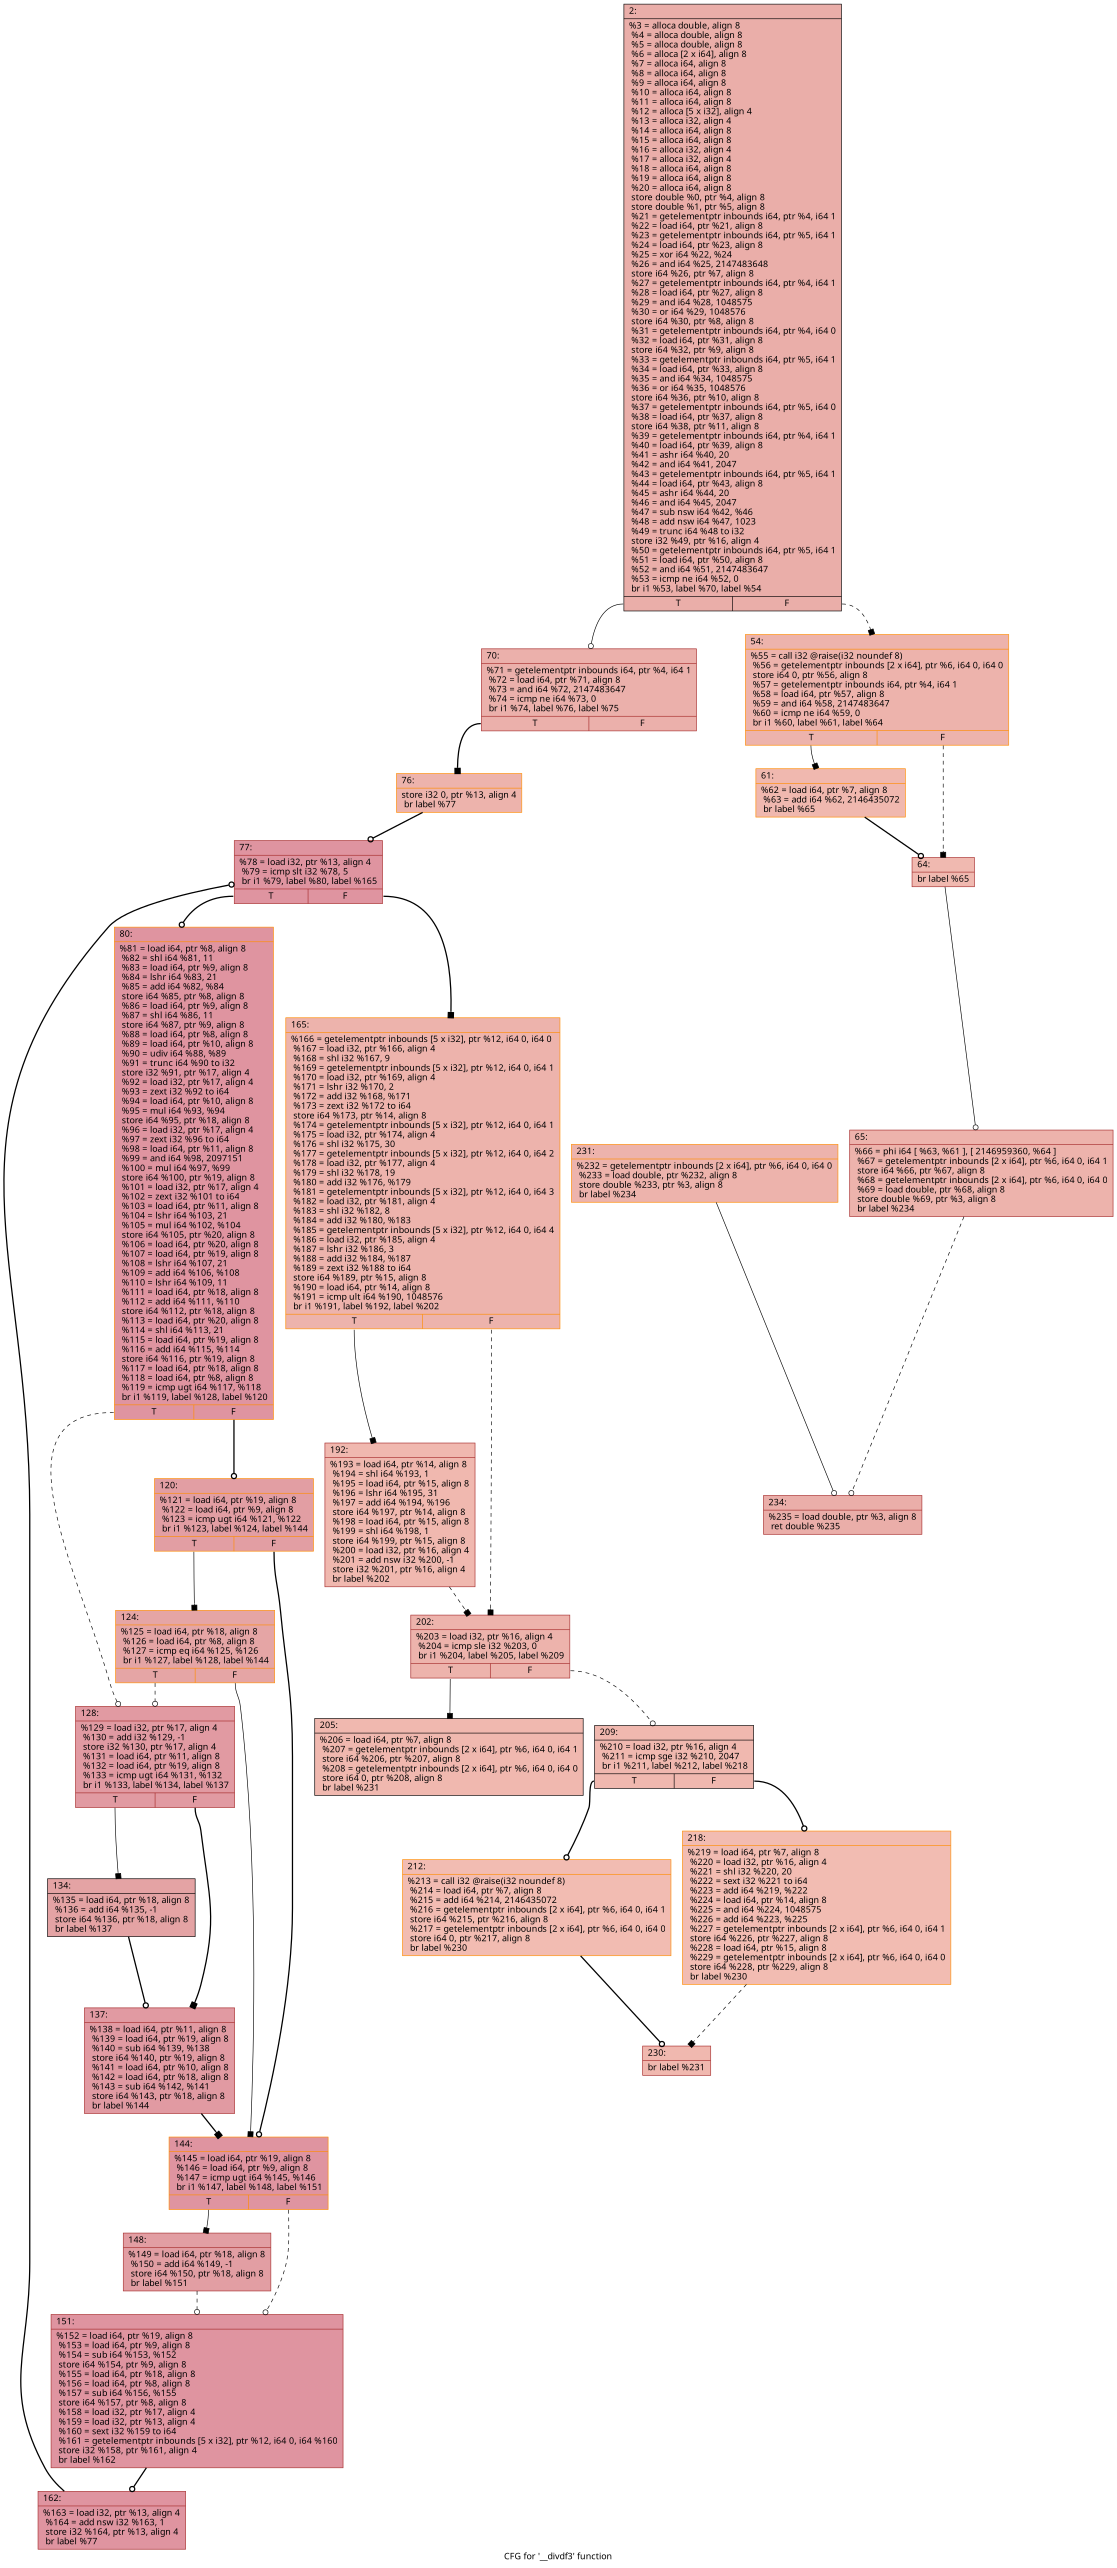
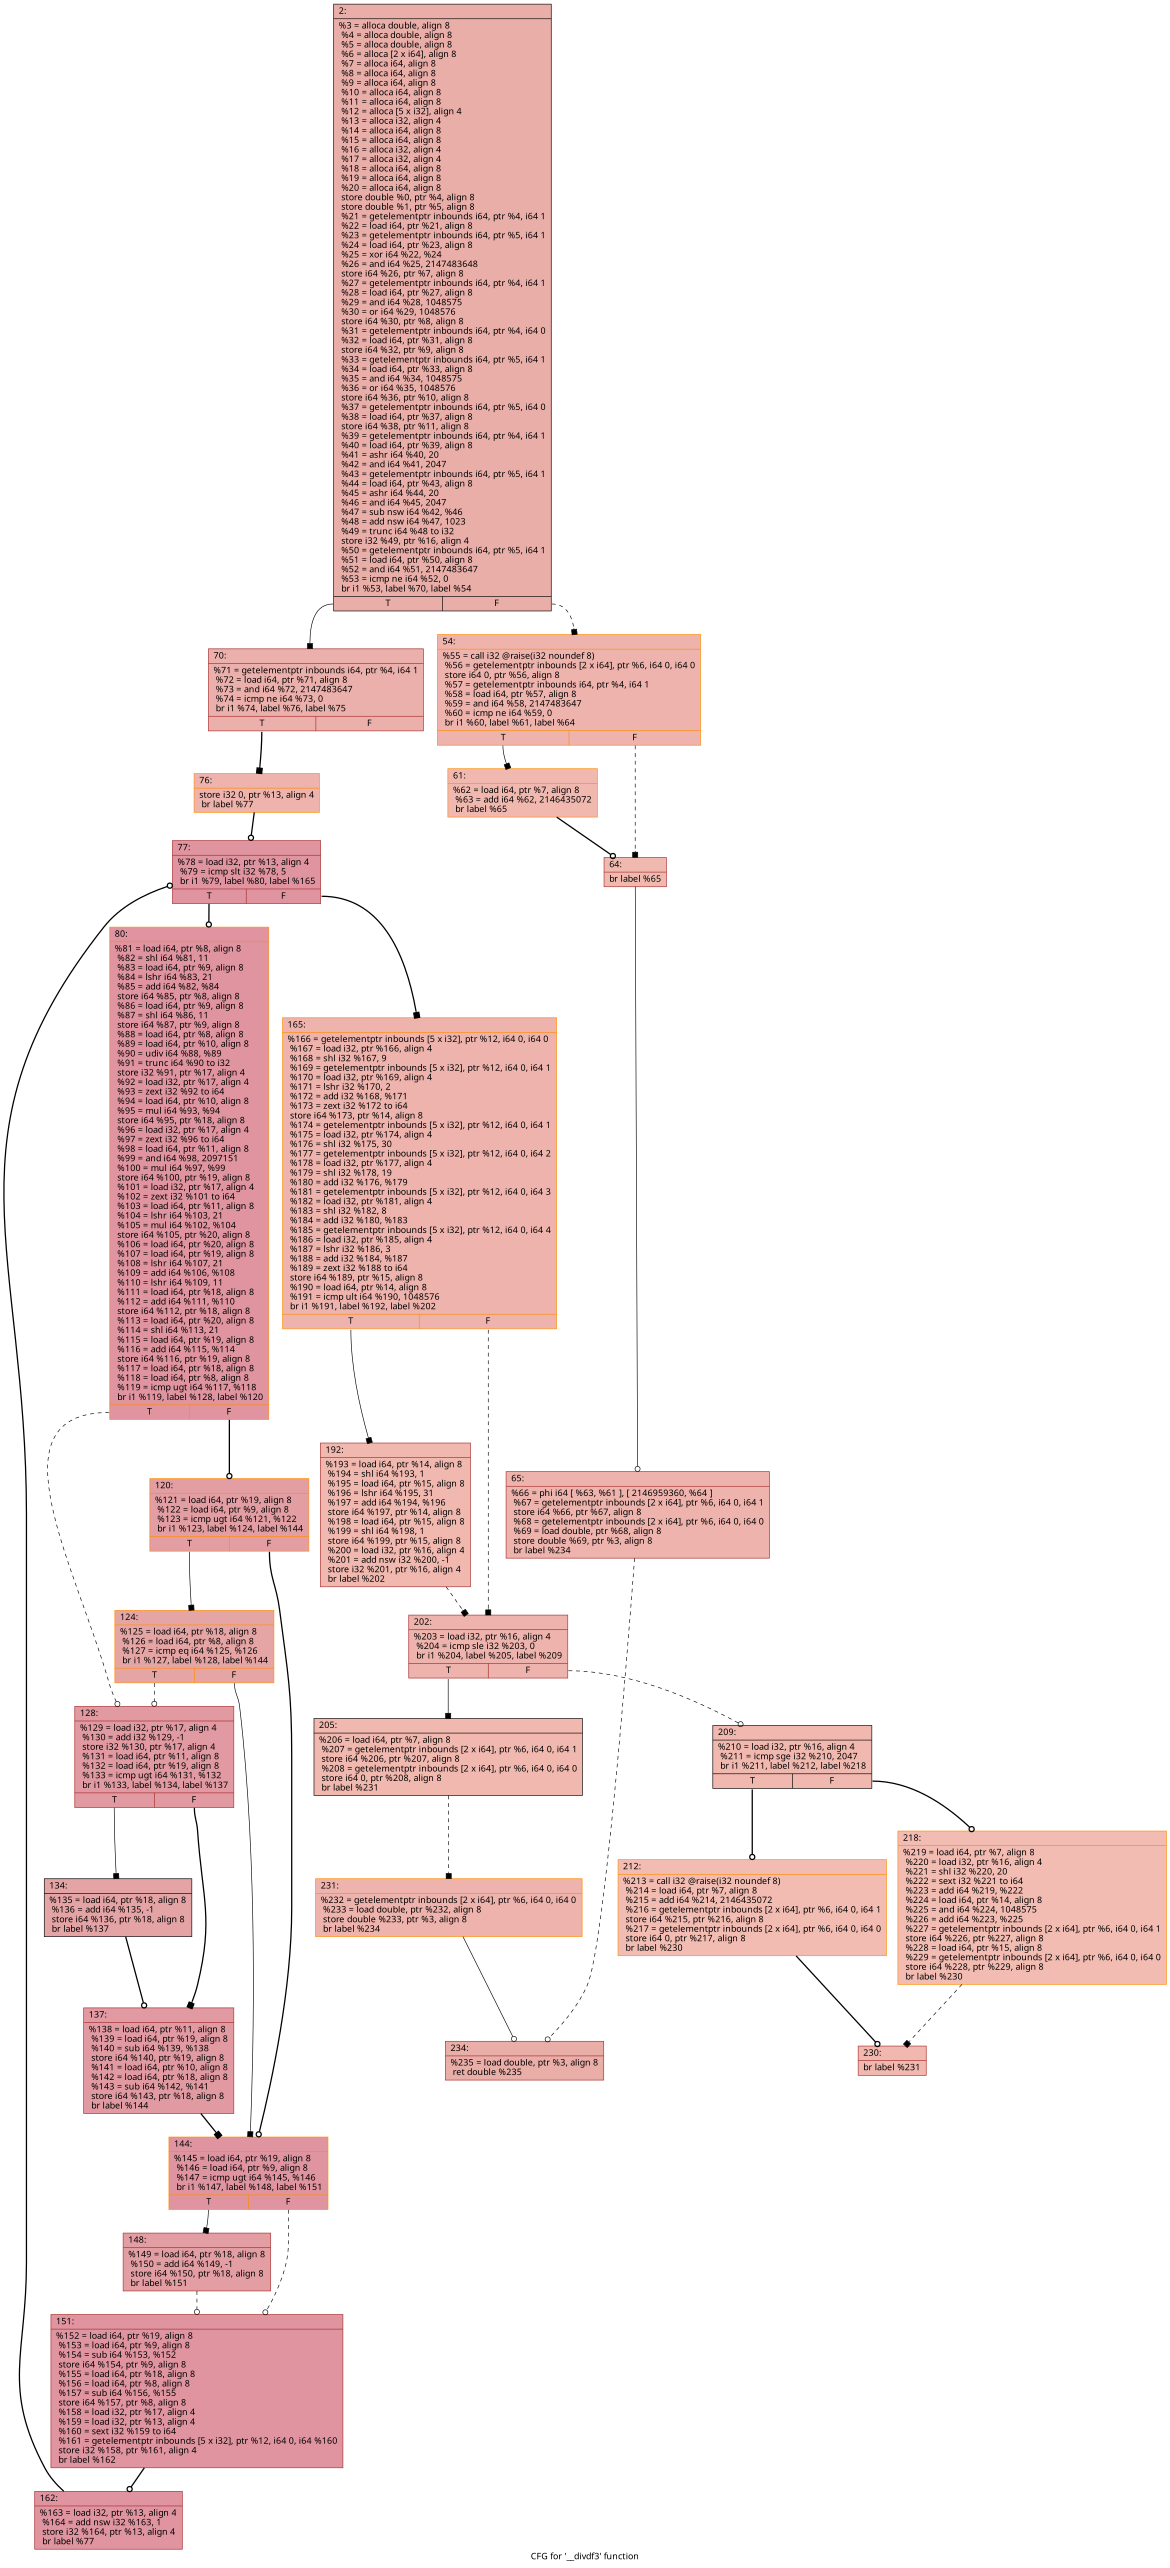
edge "2:" -> "70:": arrowhead odot -> box
edge "205:" -> "231:": added
